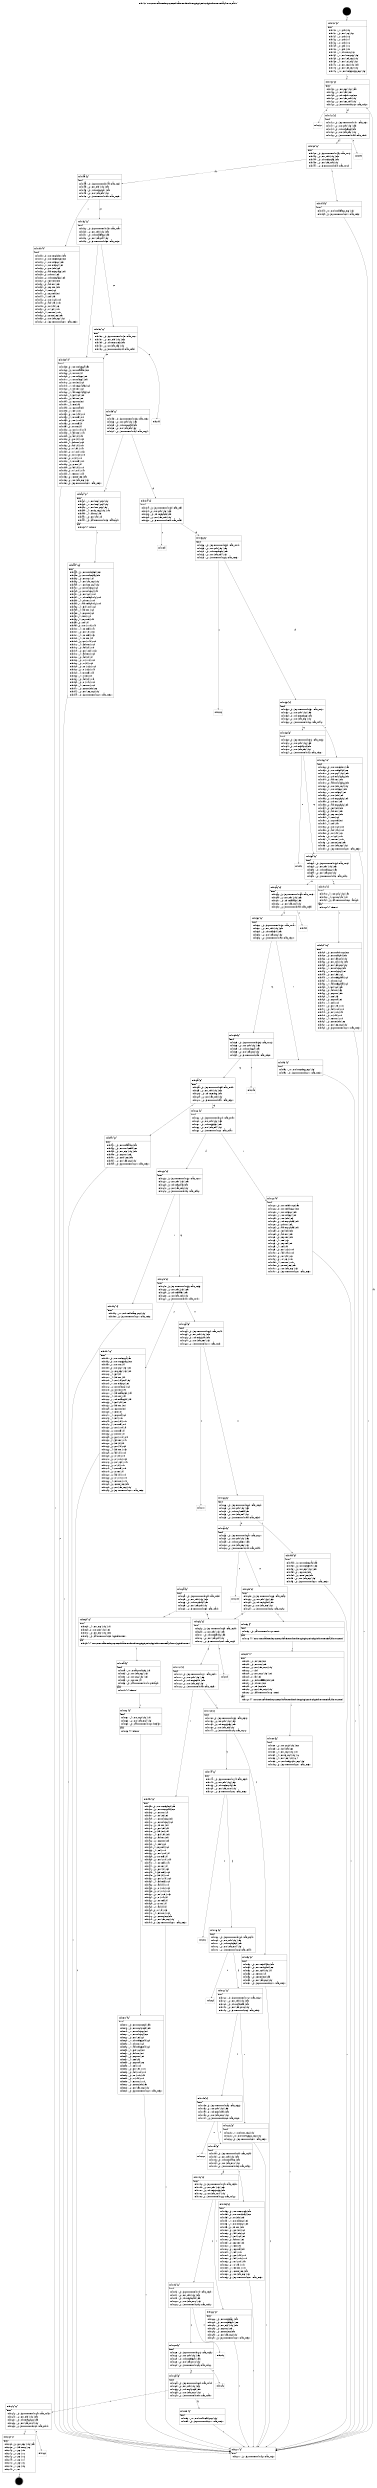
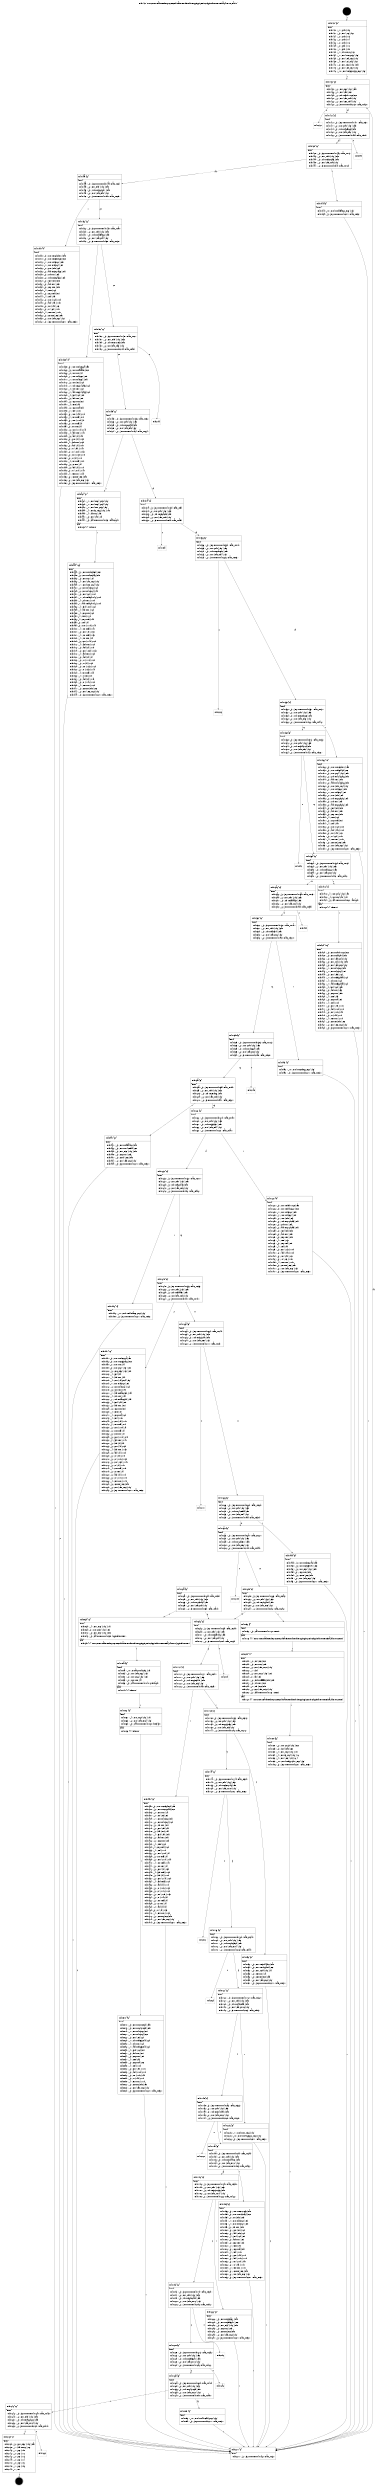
edge "0x4014e2 [28]" -> "0x401b5e [147]": now "0x4014e2 [28]" -> "0x4014fe [28]"
